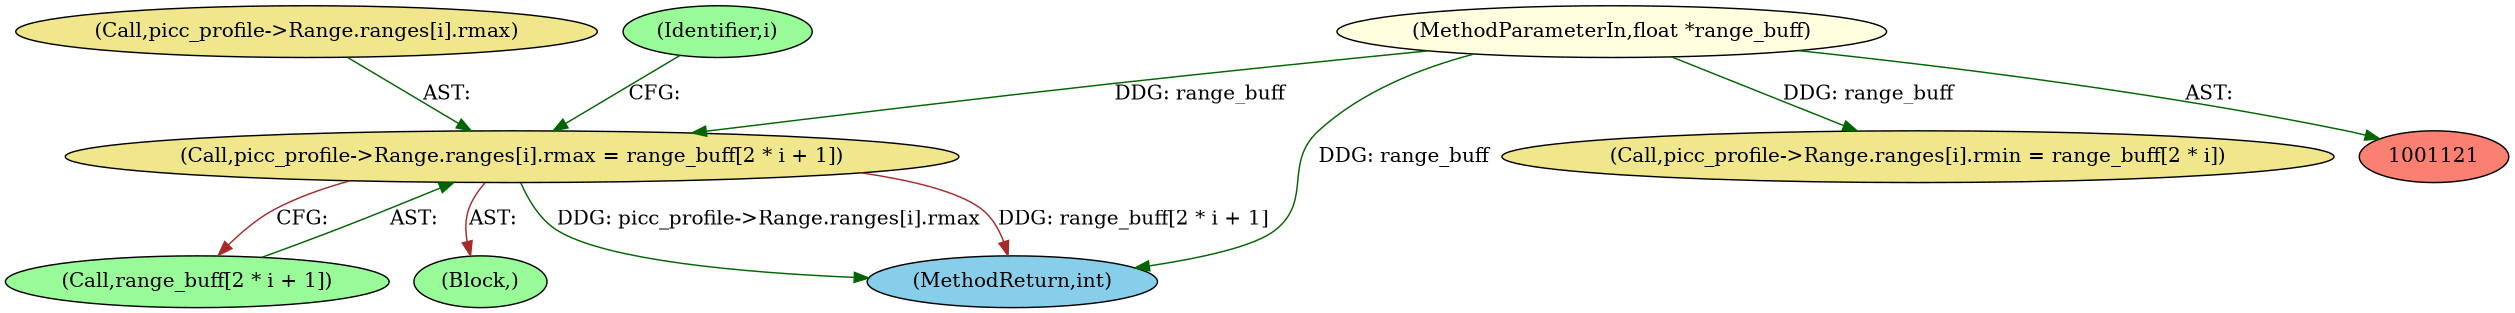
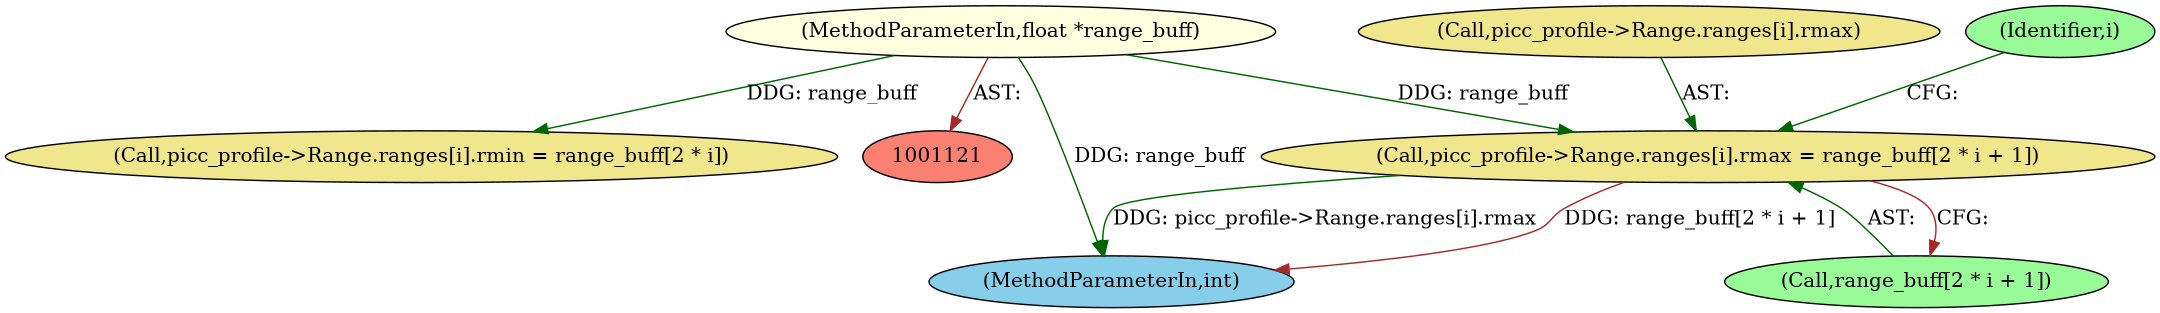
edge "(MethodParameterIn,float *range_buff)" -> "1001121": color darkgreen -> brown
node "(Block,)": removed
node "(MethodReturn,int)": label "(MethodReturn,int)" -> "(MethodParameterIn,int)"
